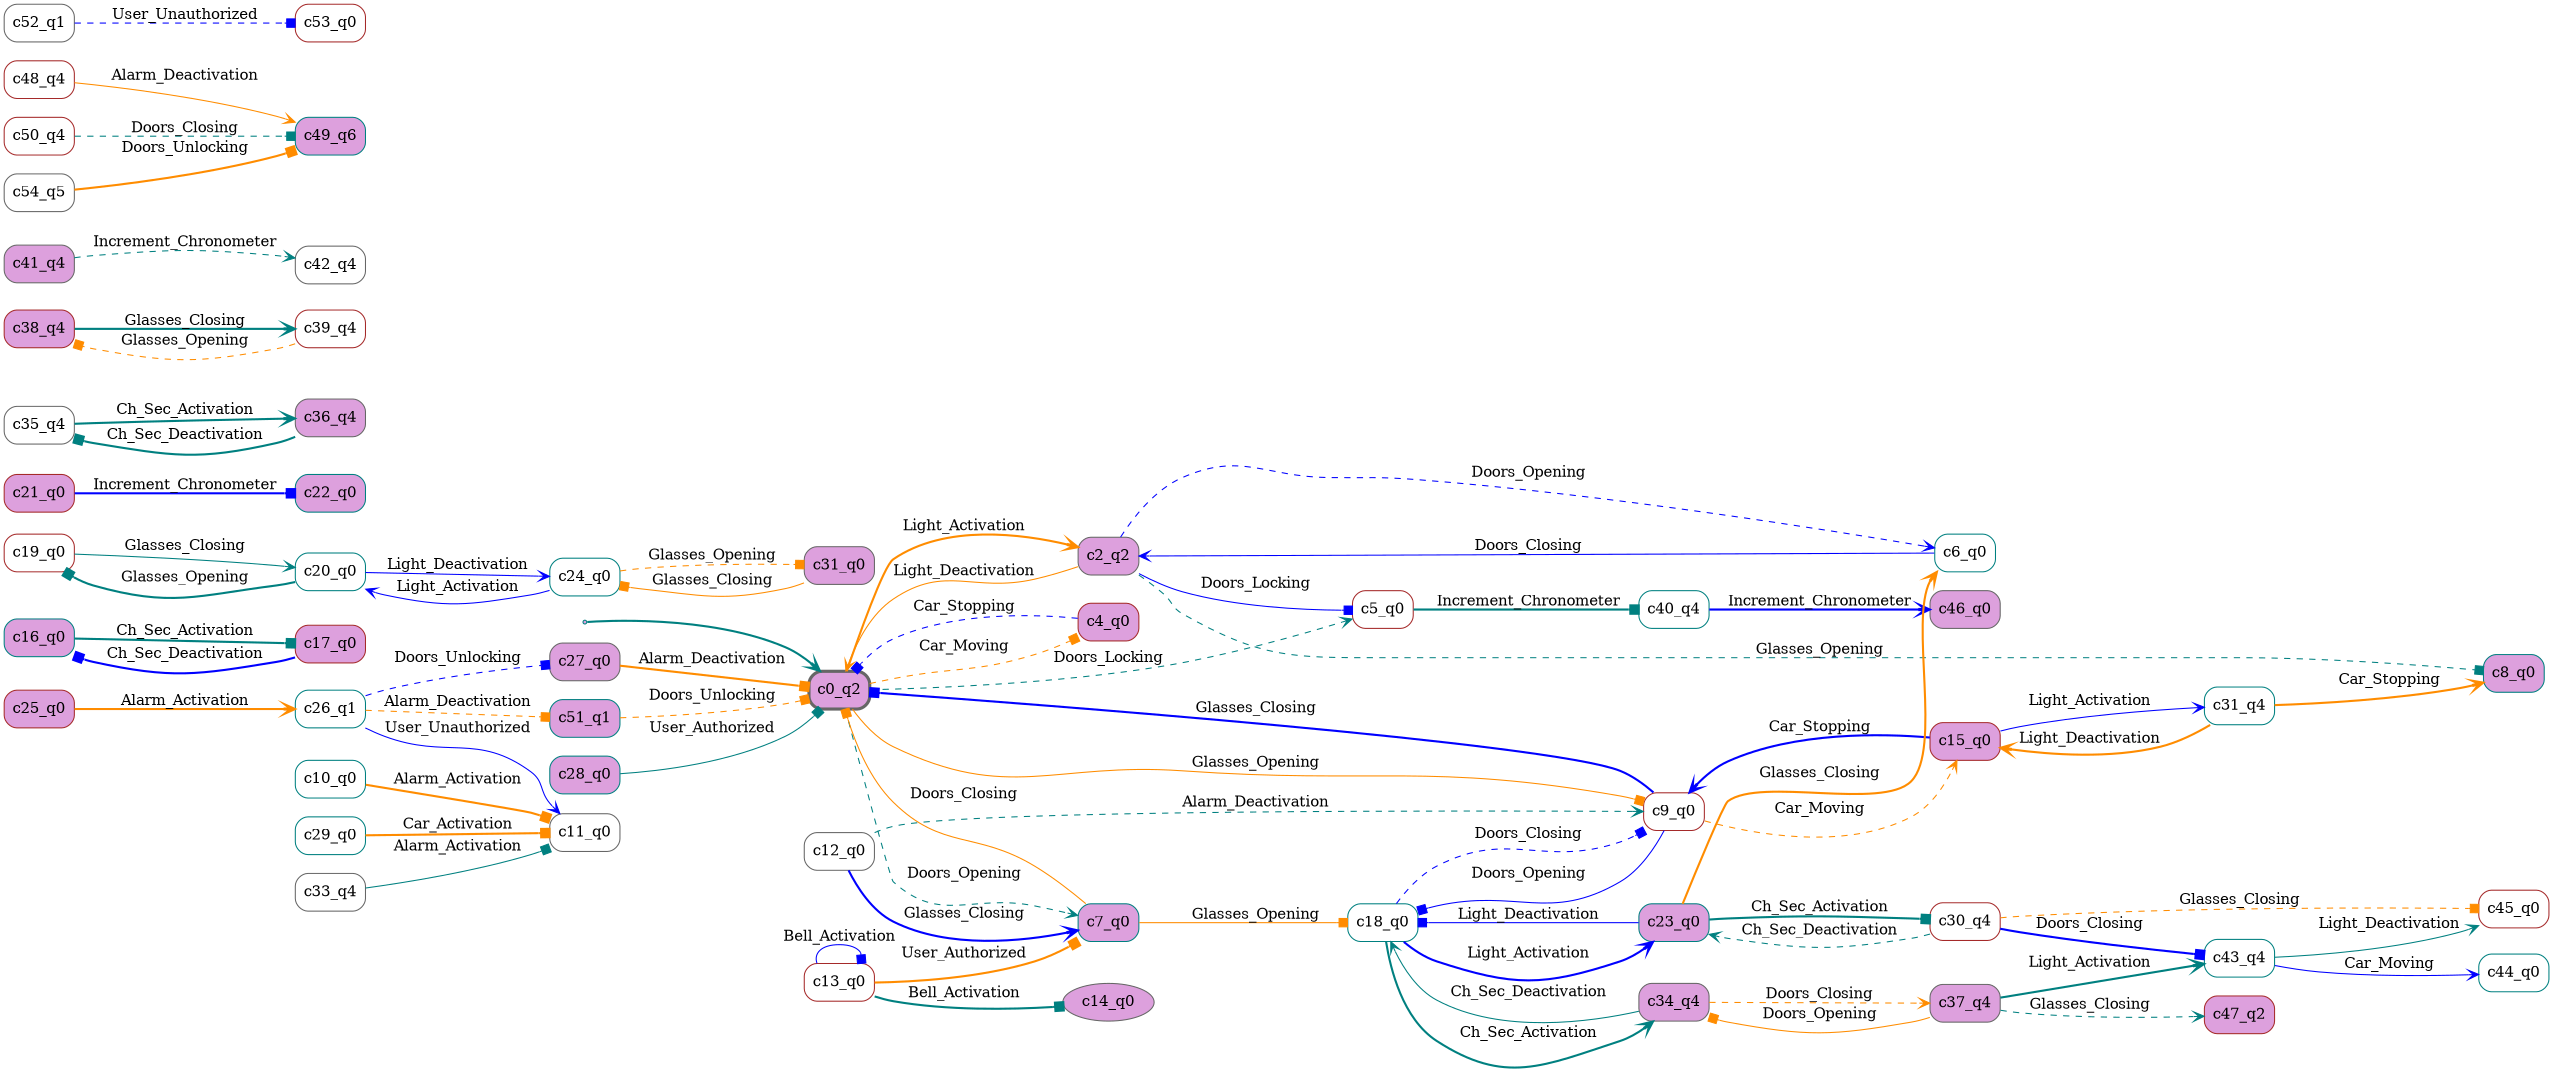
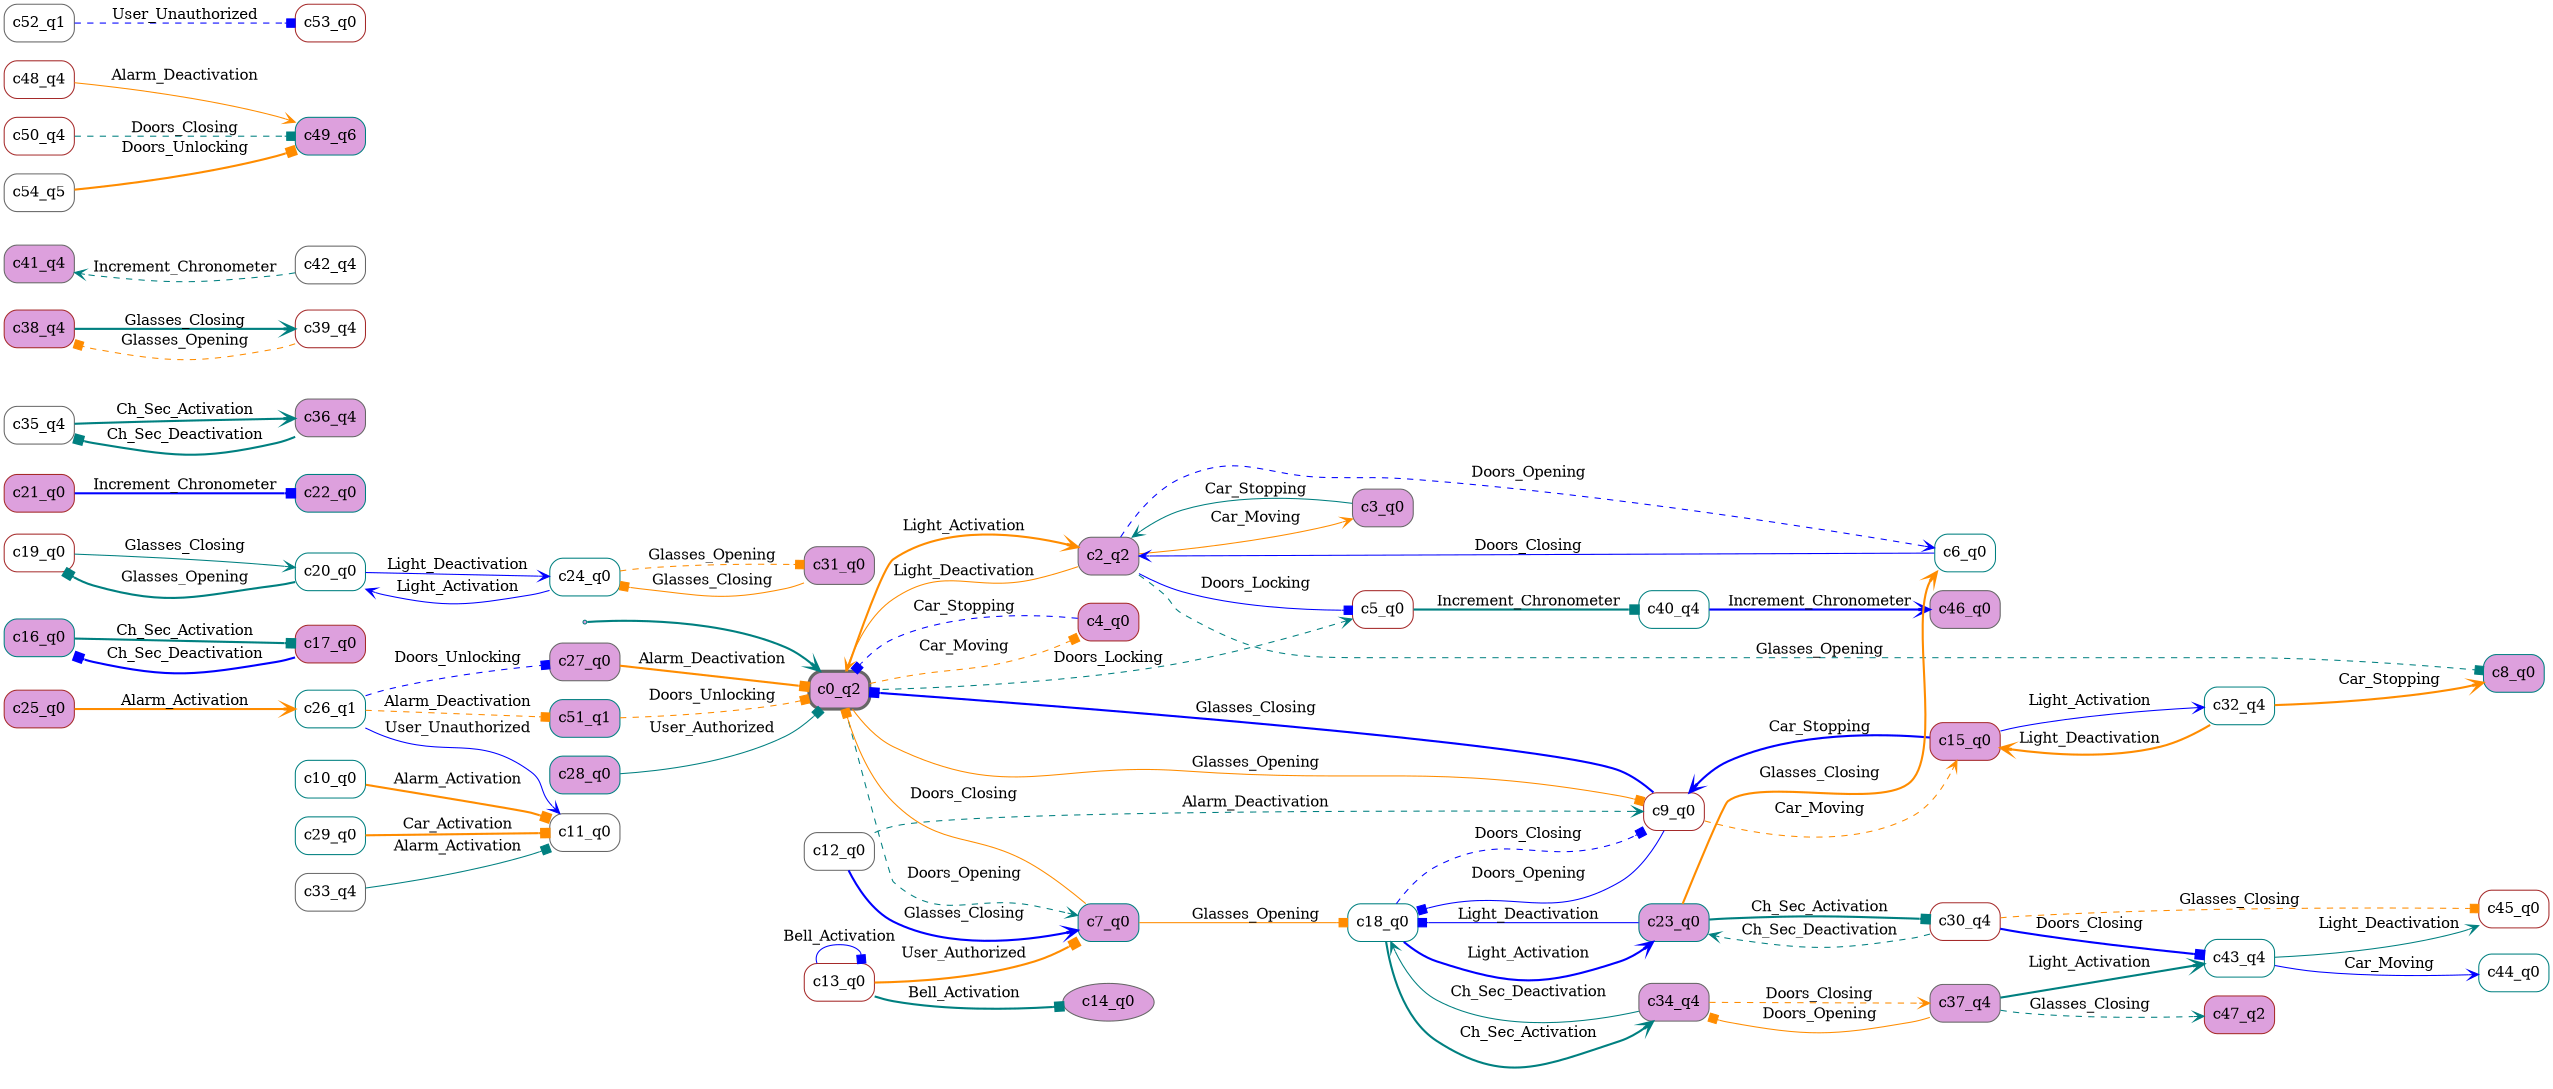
edge "c41_q4" -> "c42_q4": reversed
node "c3_q0": added
node "c31_q4": label "c31_q4" -> "c32_q4"
